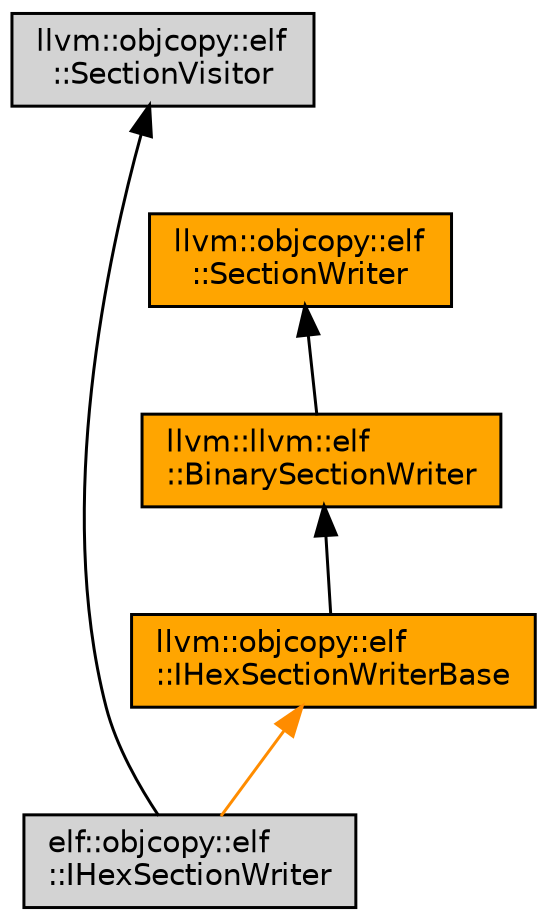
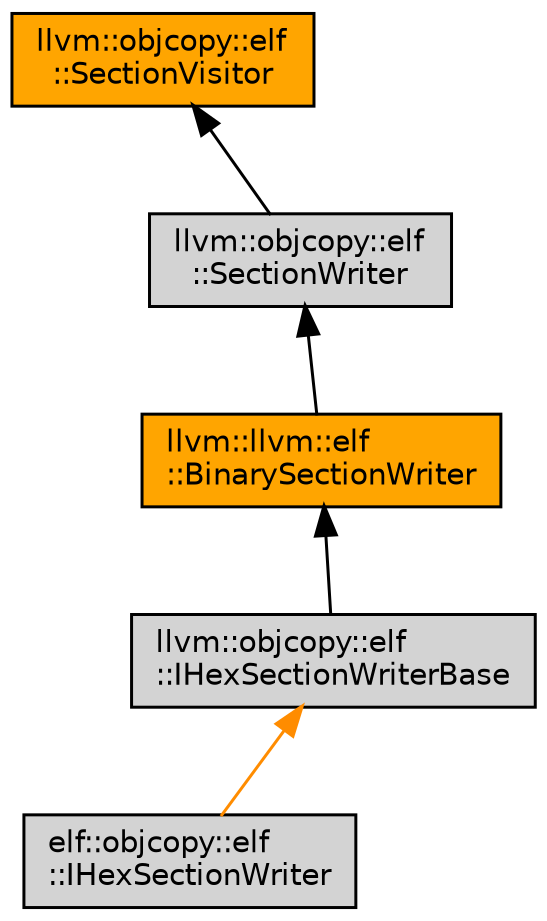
node "llvm::objcopy::elf ::SectionVisitor": fillcolor lightgrey -> orange
node "llvm::objcopy::elf ::SectionWriter": fillcolor orange -> lightgrey
edge "elf::objcopy::elf ::IHexSectionWriter" -> "llvm::objcopy::elf ::SectionVisitor": now "llvm::objcopy::elf ::SectionWriter" -> "llvm::objcopy::elf ::SectionVisitor"
node "llvm::objcopy::elf ::IHexSectionWriterBase": fillcolor orange -> lightgrey
